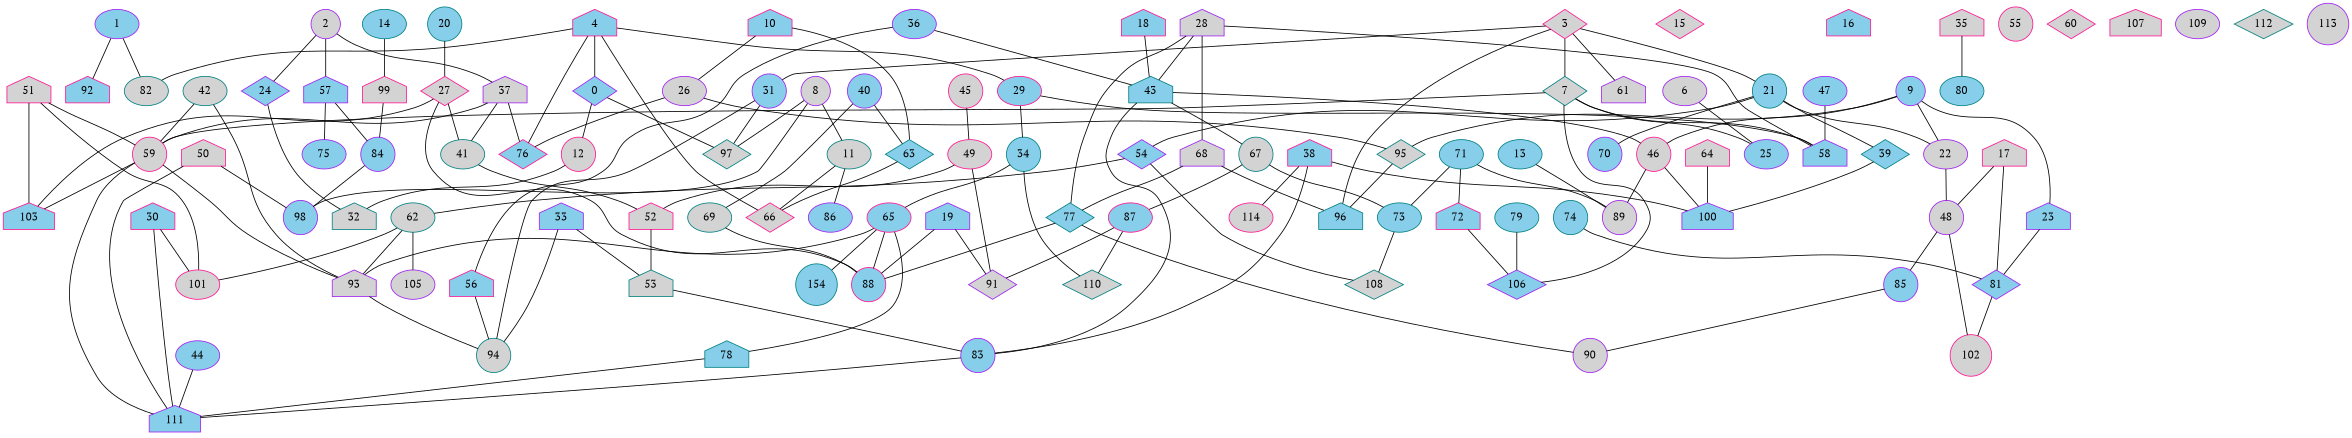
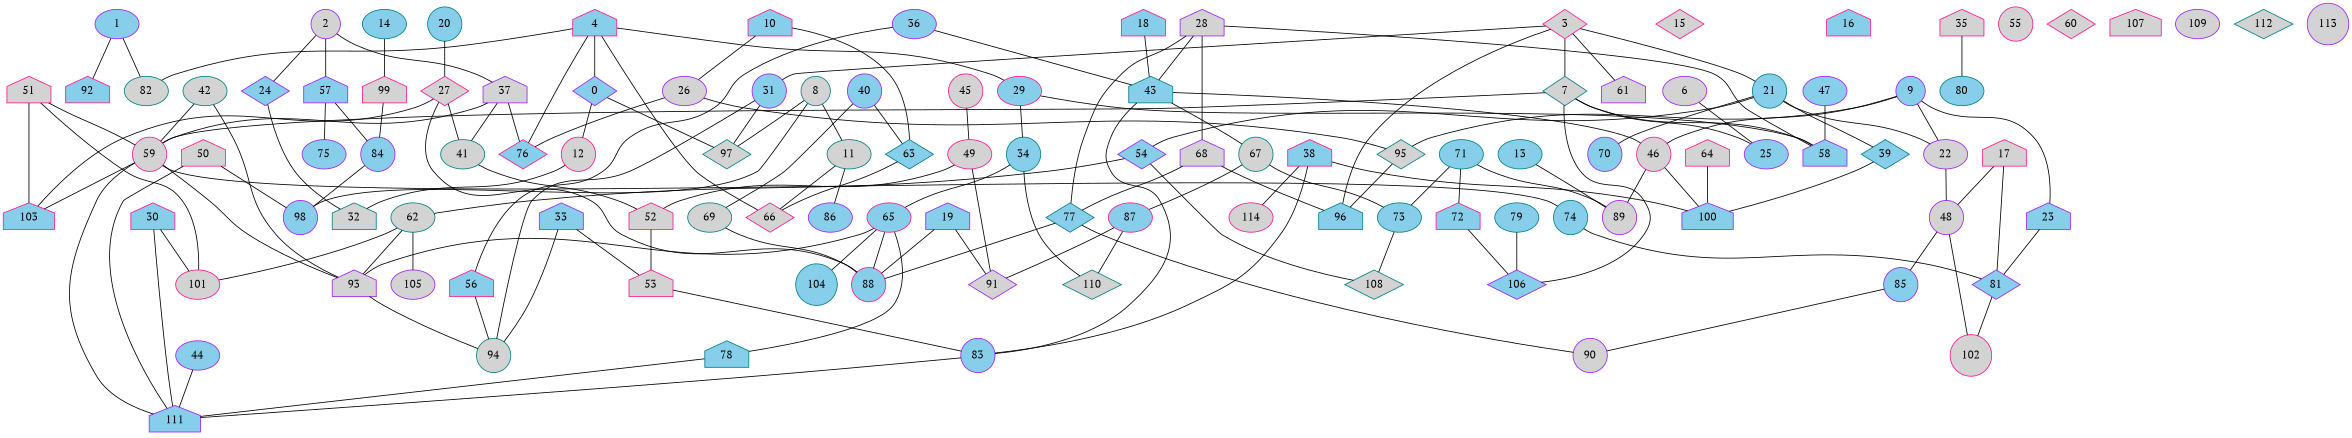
node "8": color purple -> teal
edge "59" -- "74": added
node "53": color teal -> deeppink
node "154": label "154" -> "104"
